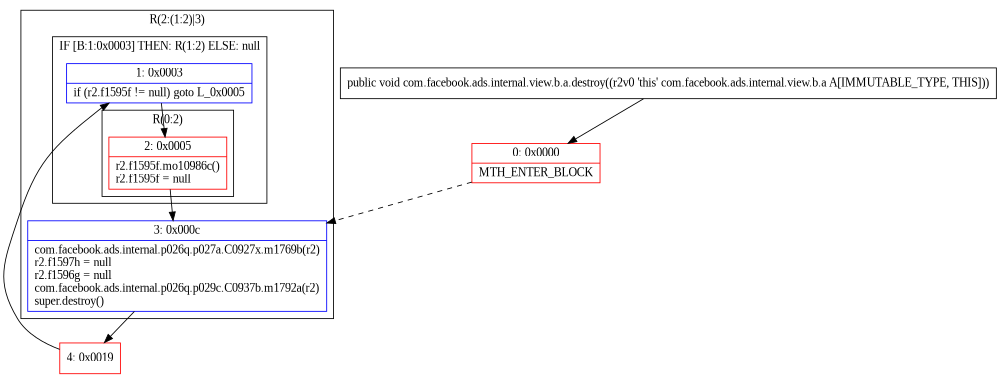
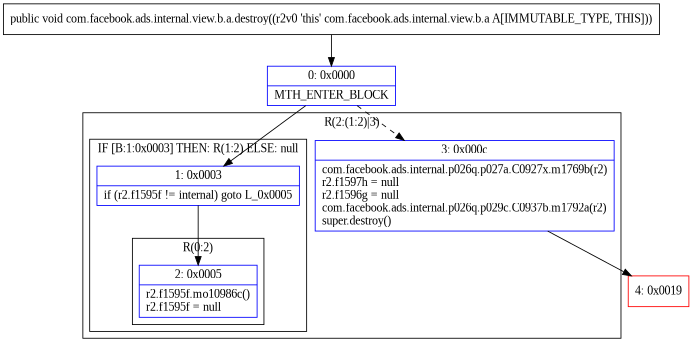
node "1: 0x0003": text "if (r2.f1595f != null) goto L_0x0005" -> "if (r2.f1595f != internal) goto L_0x0005"
node "2: 0x0005": color red -> blue
node "0: 0x0000": color red -> blue
edge "2: 0x0005" -> "3: 0x000c": removed
edge "4: 0x0019" -> "1: 0x0003": now "0: 0x0000" -> "1: 0x0003"
